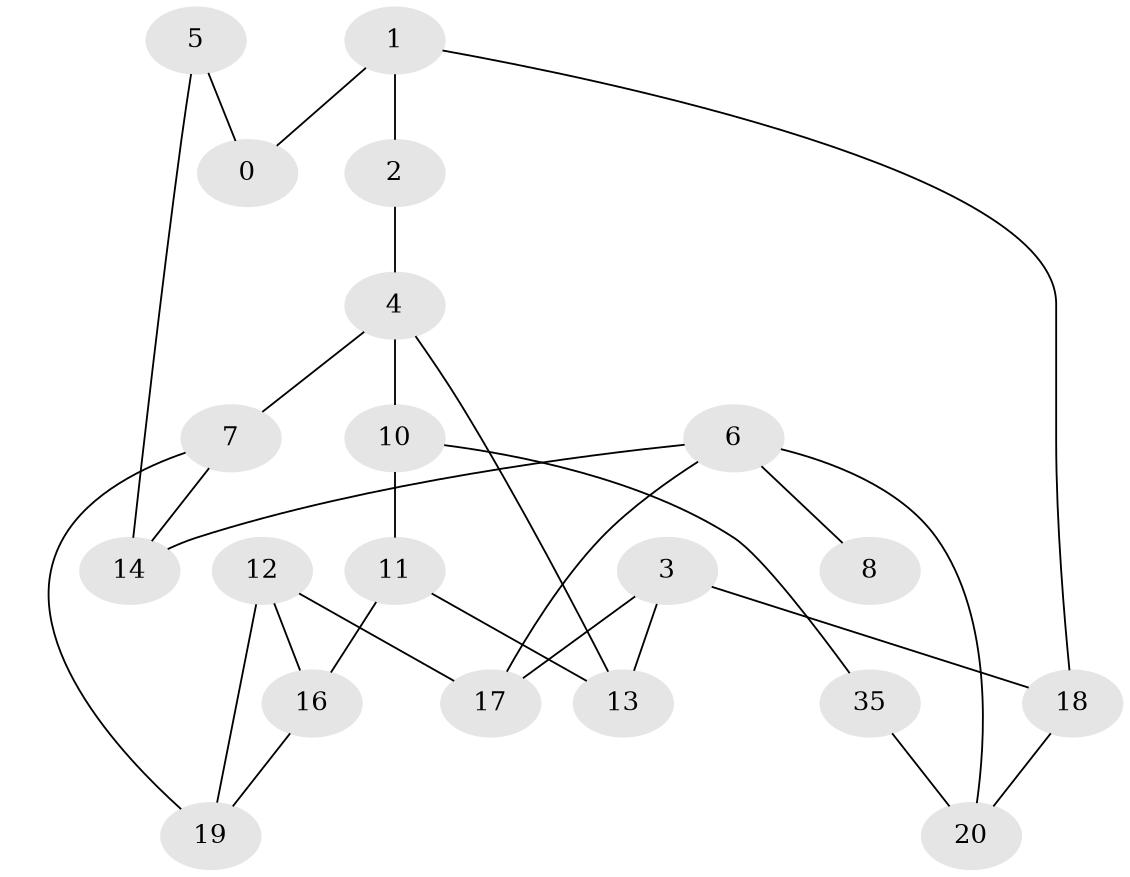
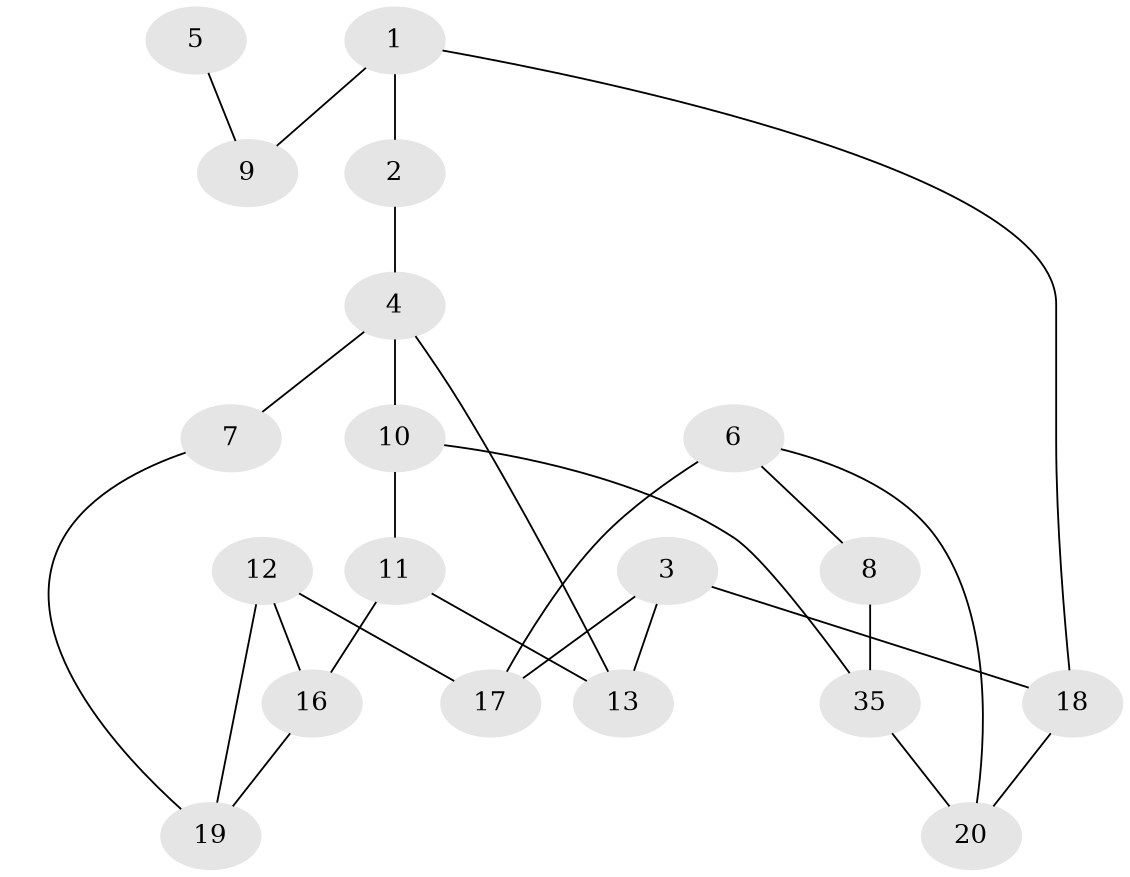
node "0": label "0" -> "9"
node "14": removed
edge "8" -- "35": added
